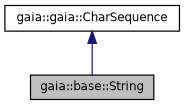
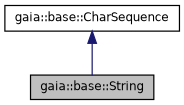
node "gaia::gaia::CharSequence": label "gaia::gaia::CharSequence" -> "gaia::base::CharSequence"
